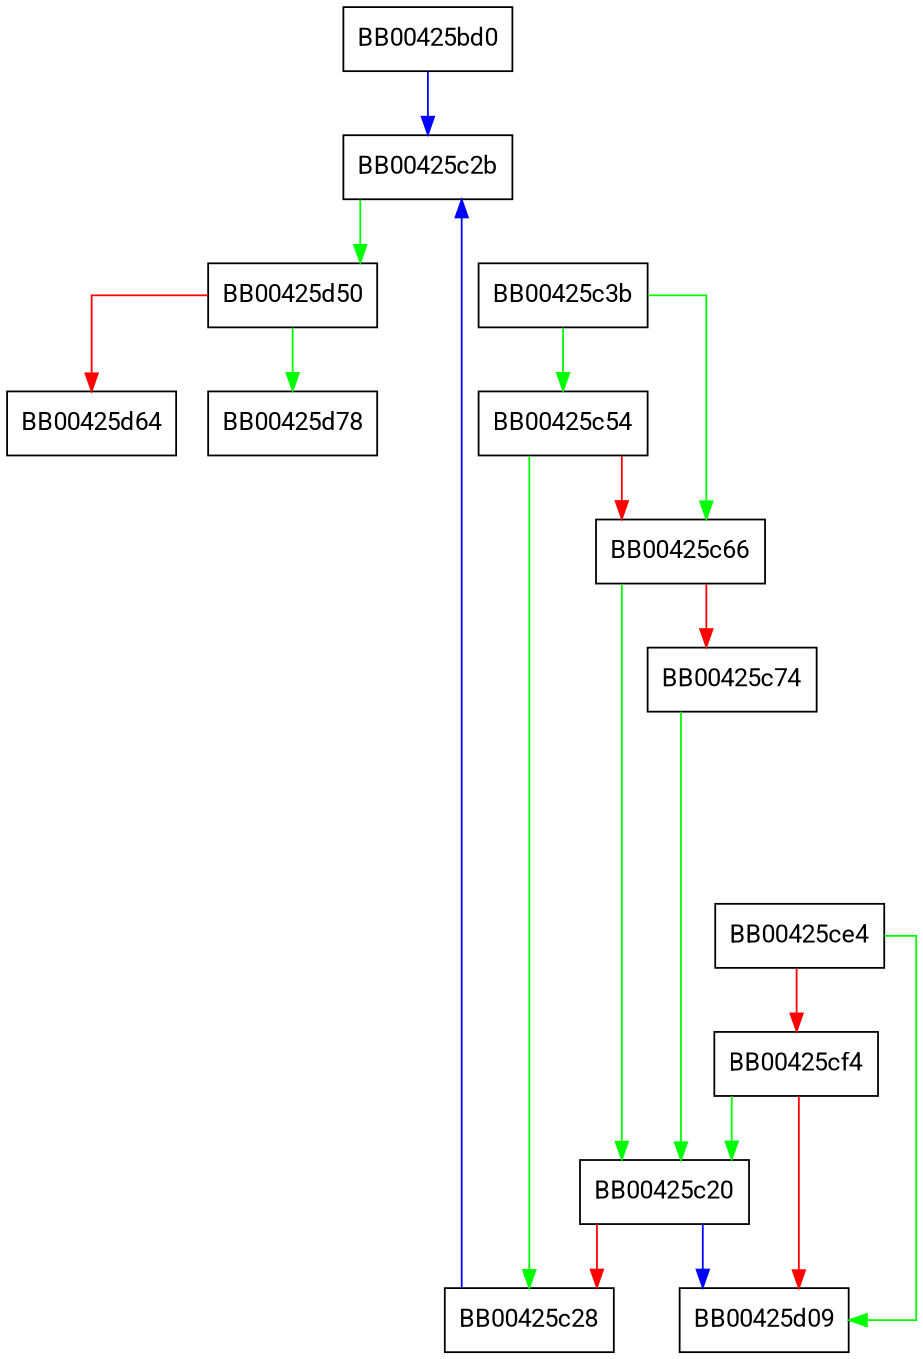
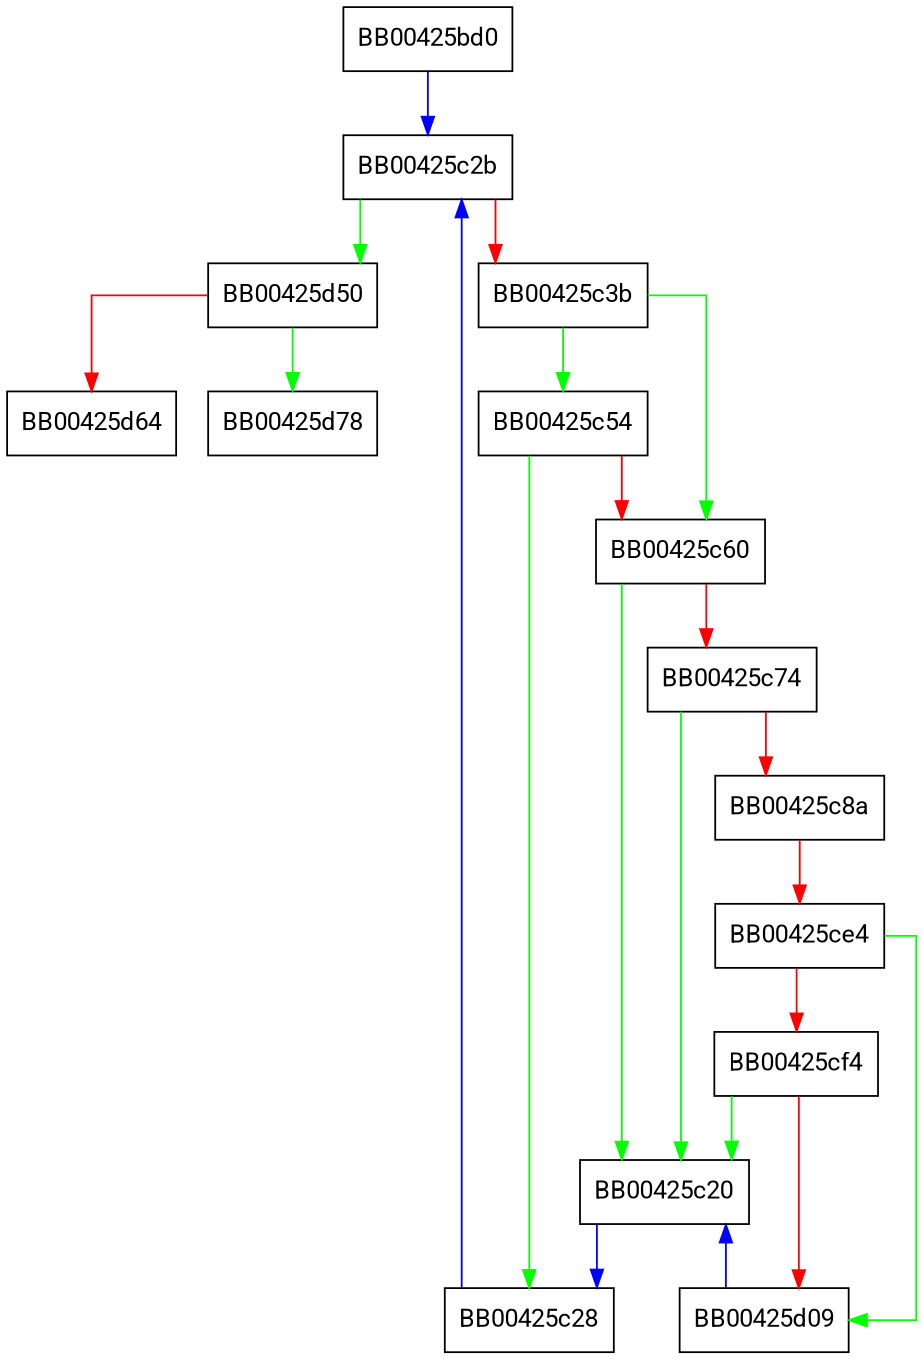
edge "BB00425c2b" -> "BB00425c3b": added
node "BB00425c66": label "BB00425c66" -> "BB00425c60"
node "BB00425c8a": added
edge "BB00425c20" -> "BB00425c28": color red -> blue
edge "BB00425c20" -> "BB00425d09": reversed
